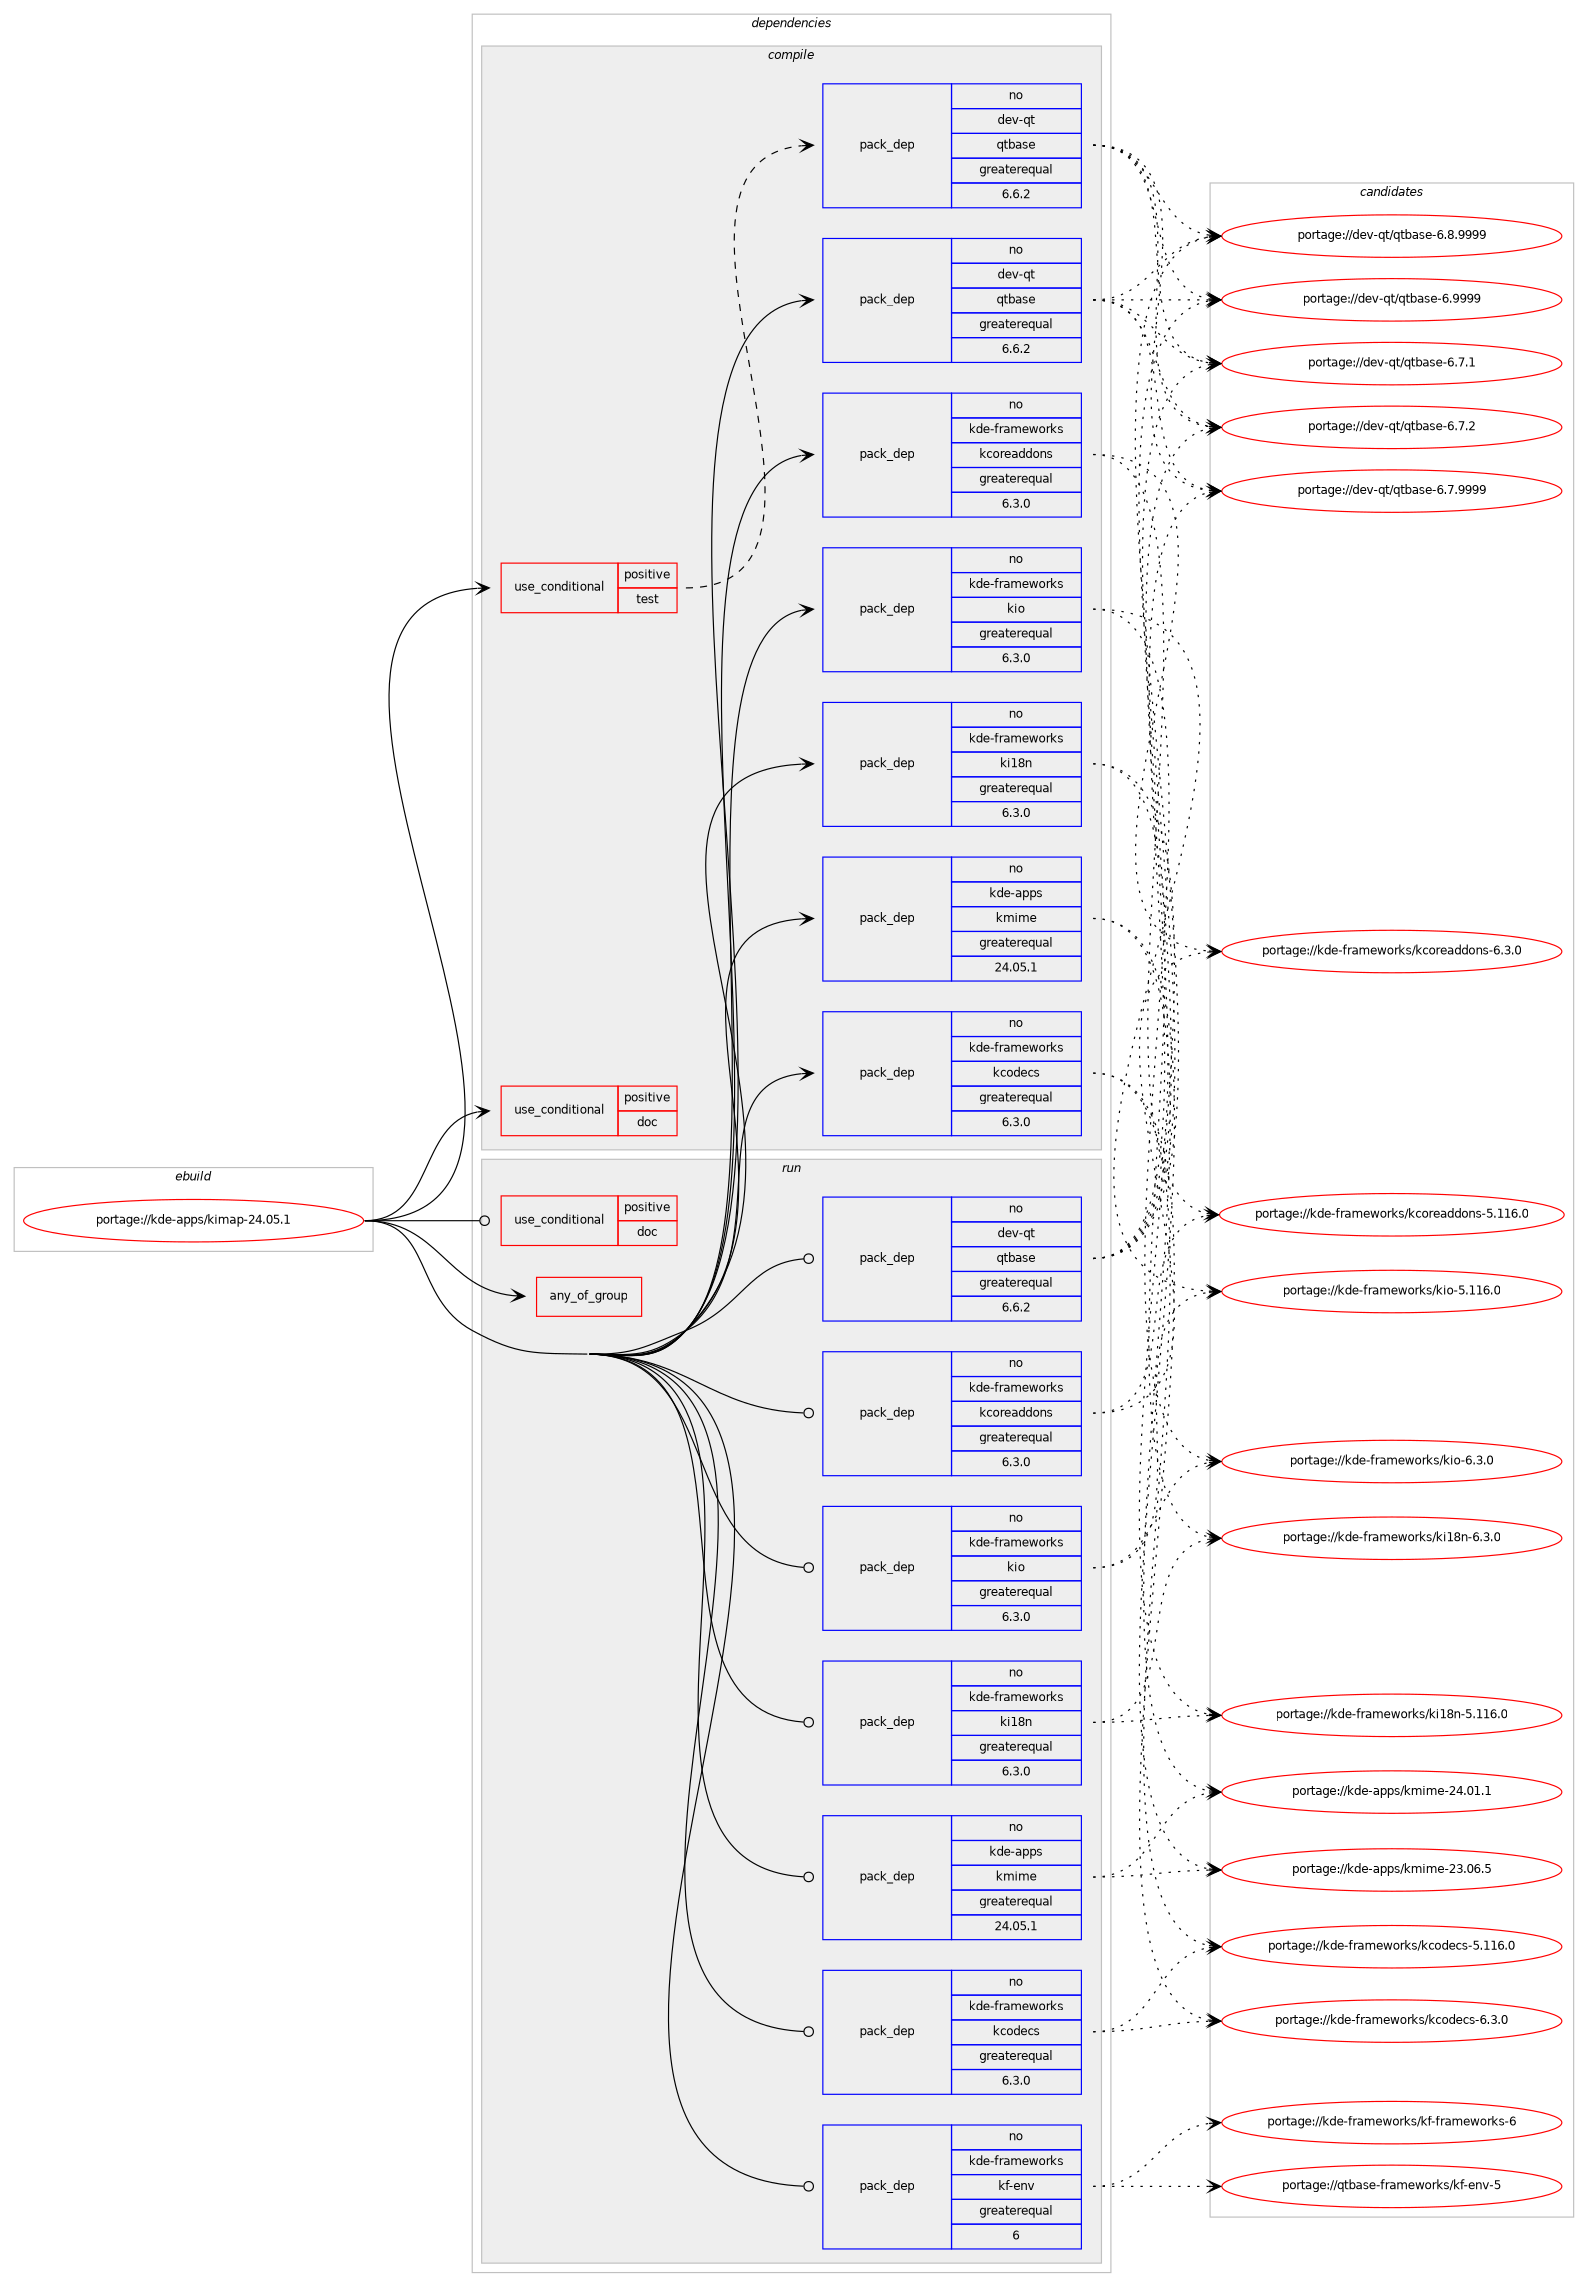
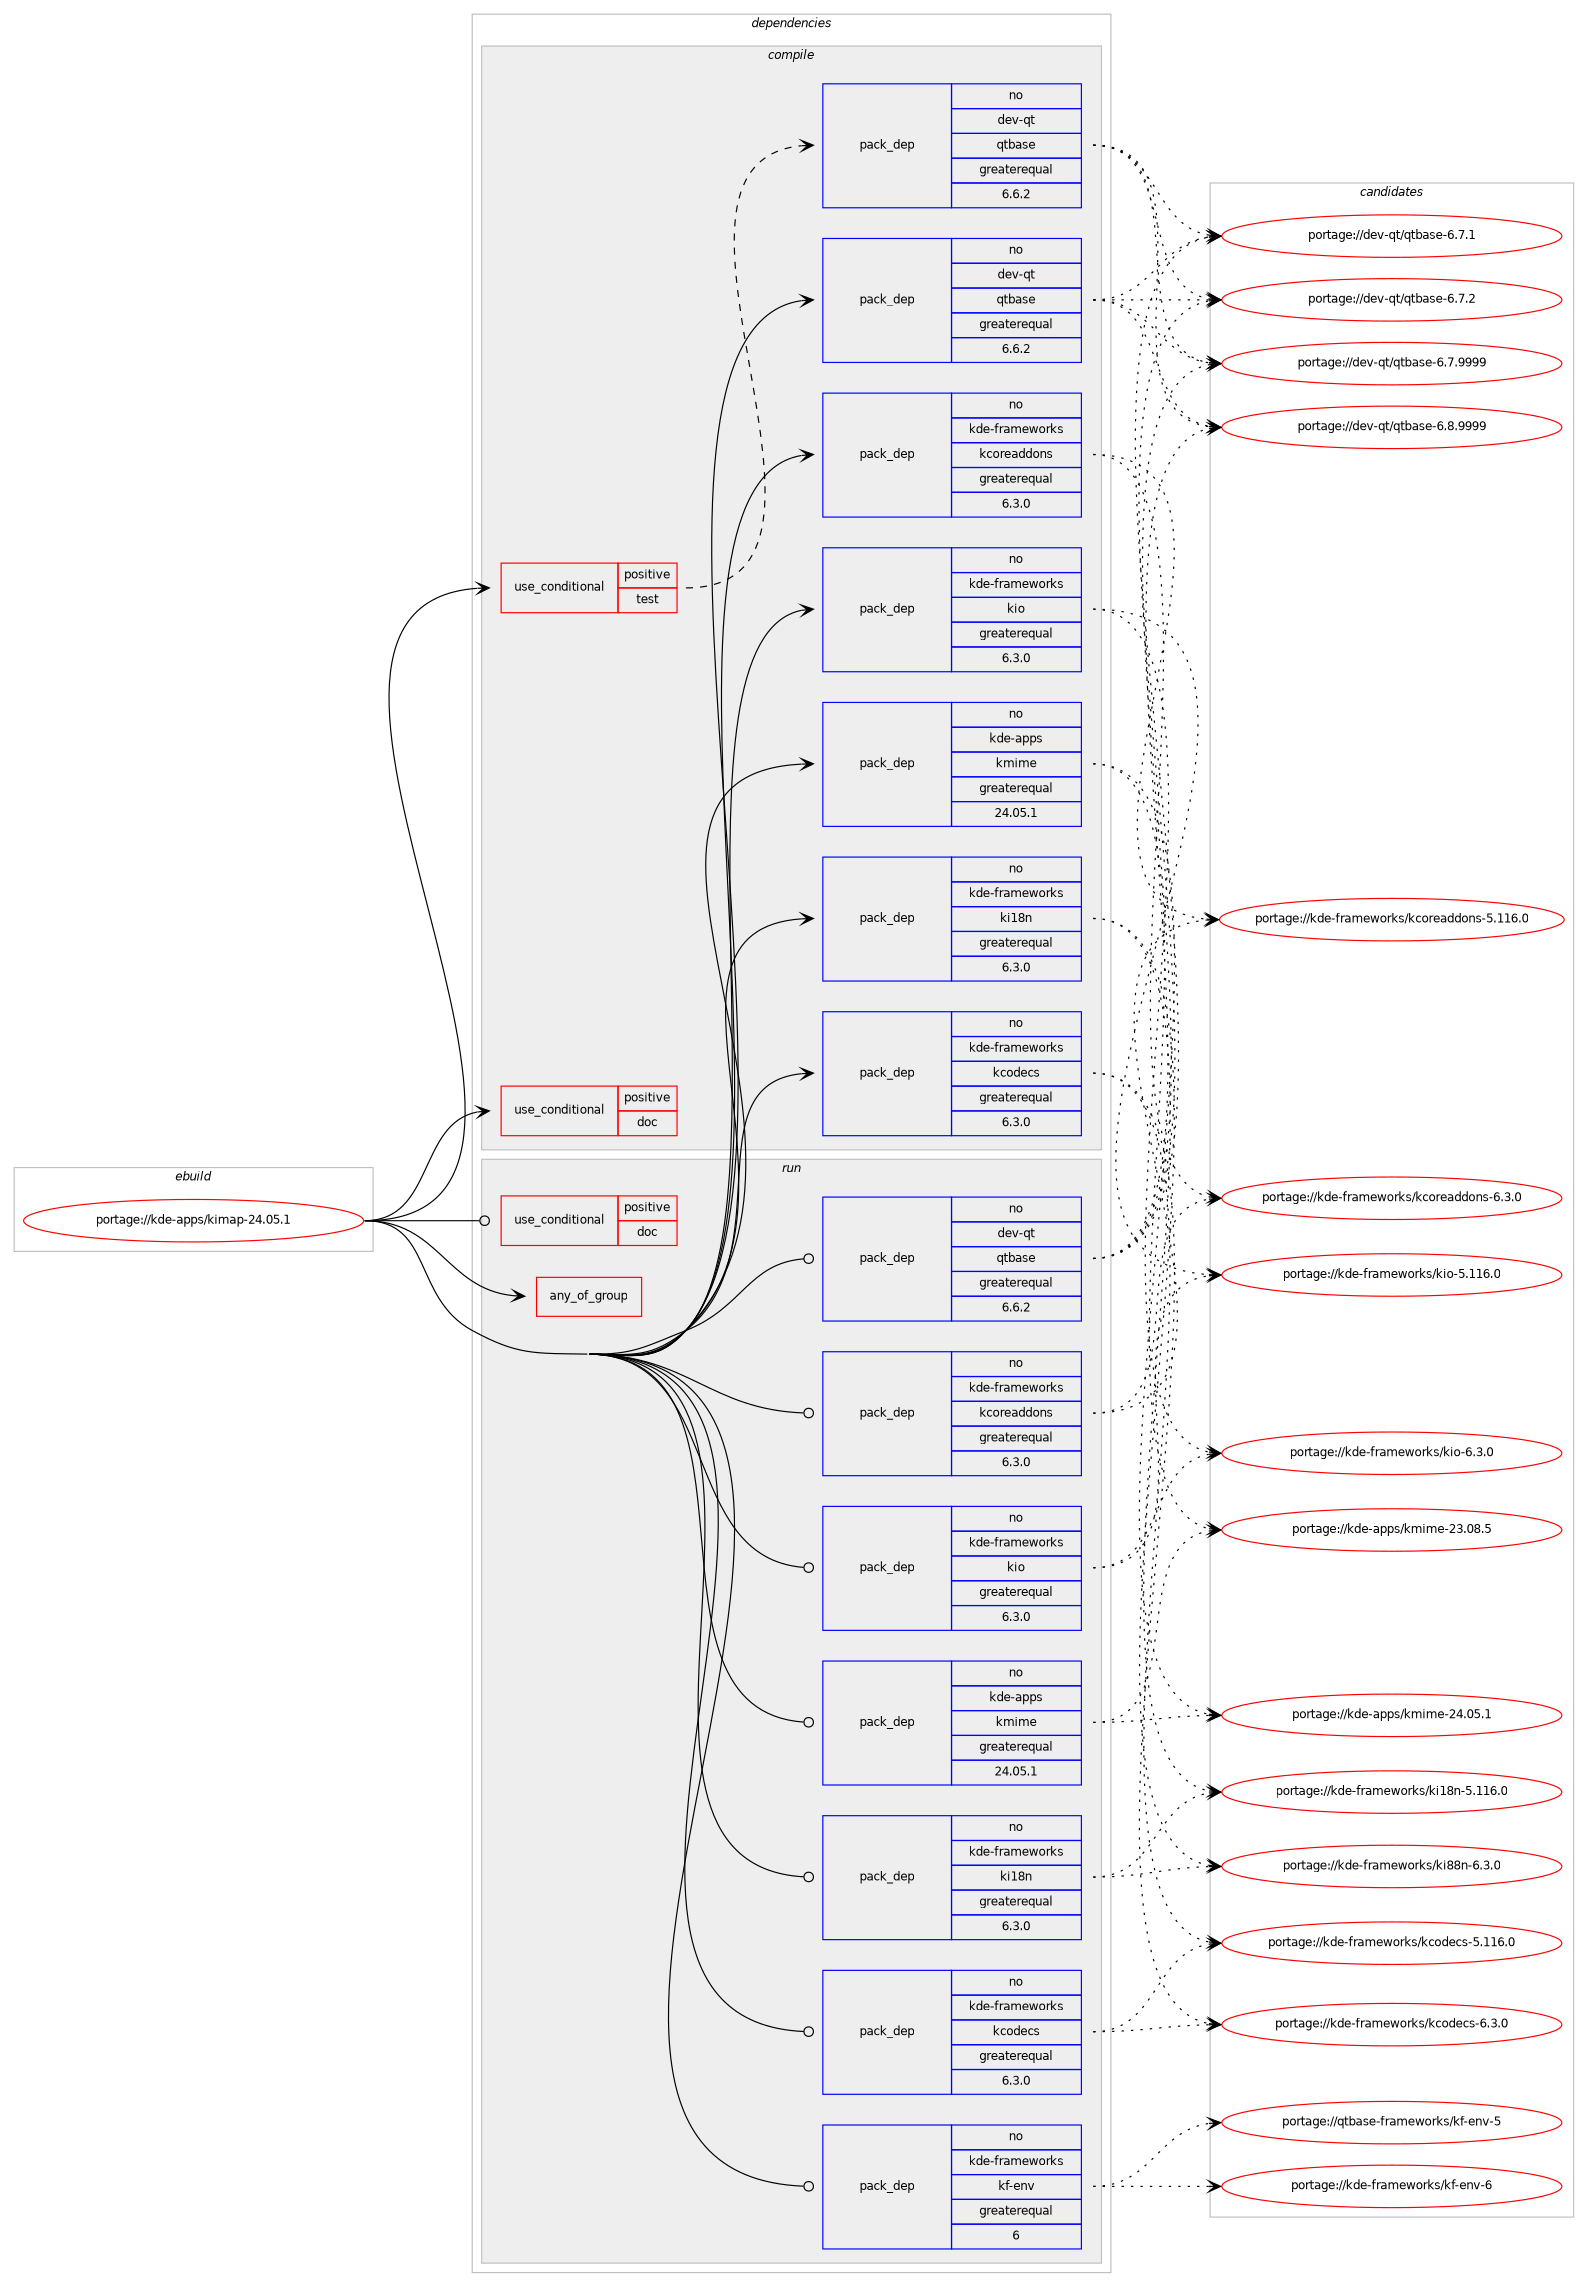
node "portage://dev-qt/qtbase-6.9999": removed
node "portage://kde-frameworks/ki18n-6.3.0": label "portage://kde-frameworks/ki18n-6.3.0" -> "portage://kde-frameworks/ki88n-6.3.0"
node "portage://kde-apps/kmime-24.01.1": label "portage://kde-apps/kmime-24.01.1" -> "portage://kde-apps/kmime-24.05.1"
node "portage://kde-apps/kmime-23.06.5": label "portage://kde-apps/kmime-23.06.5" -> "portage://kde-apps/kmime-23.08.5"
node "portage://kde-frameworks/kf-frameworks-6": label "portage://kde-frameworks/kf-frameworks-6" -> "portage://kde-frameworks/kf-env-6"
